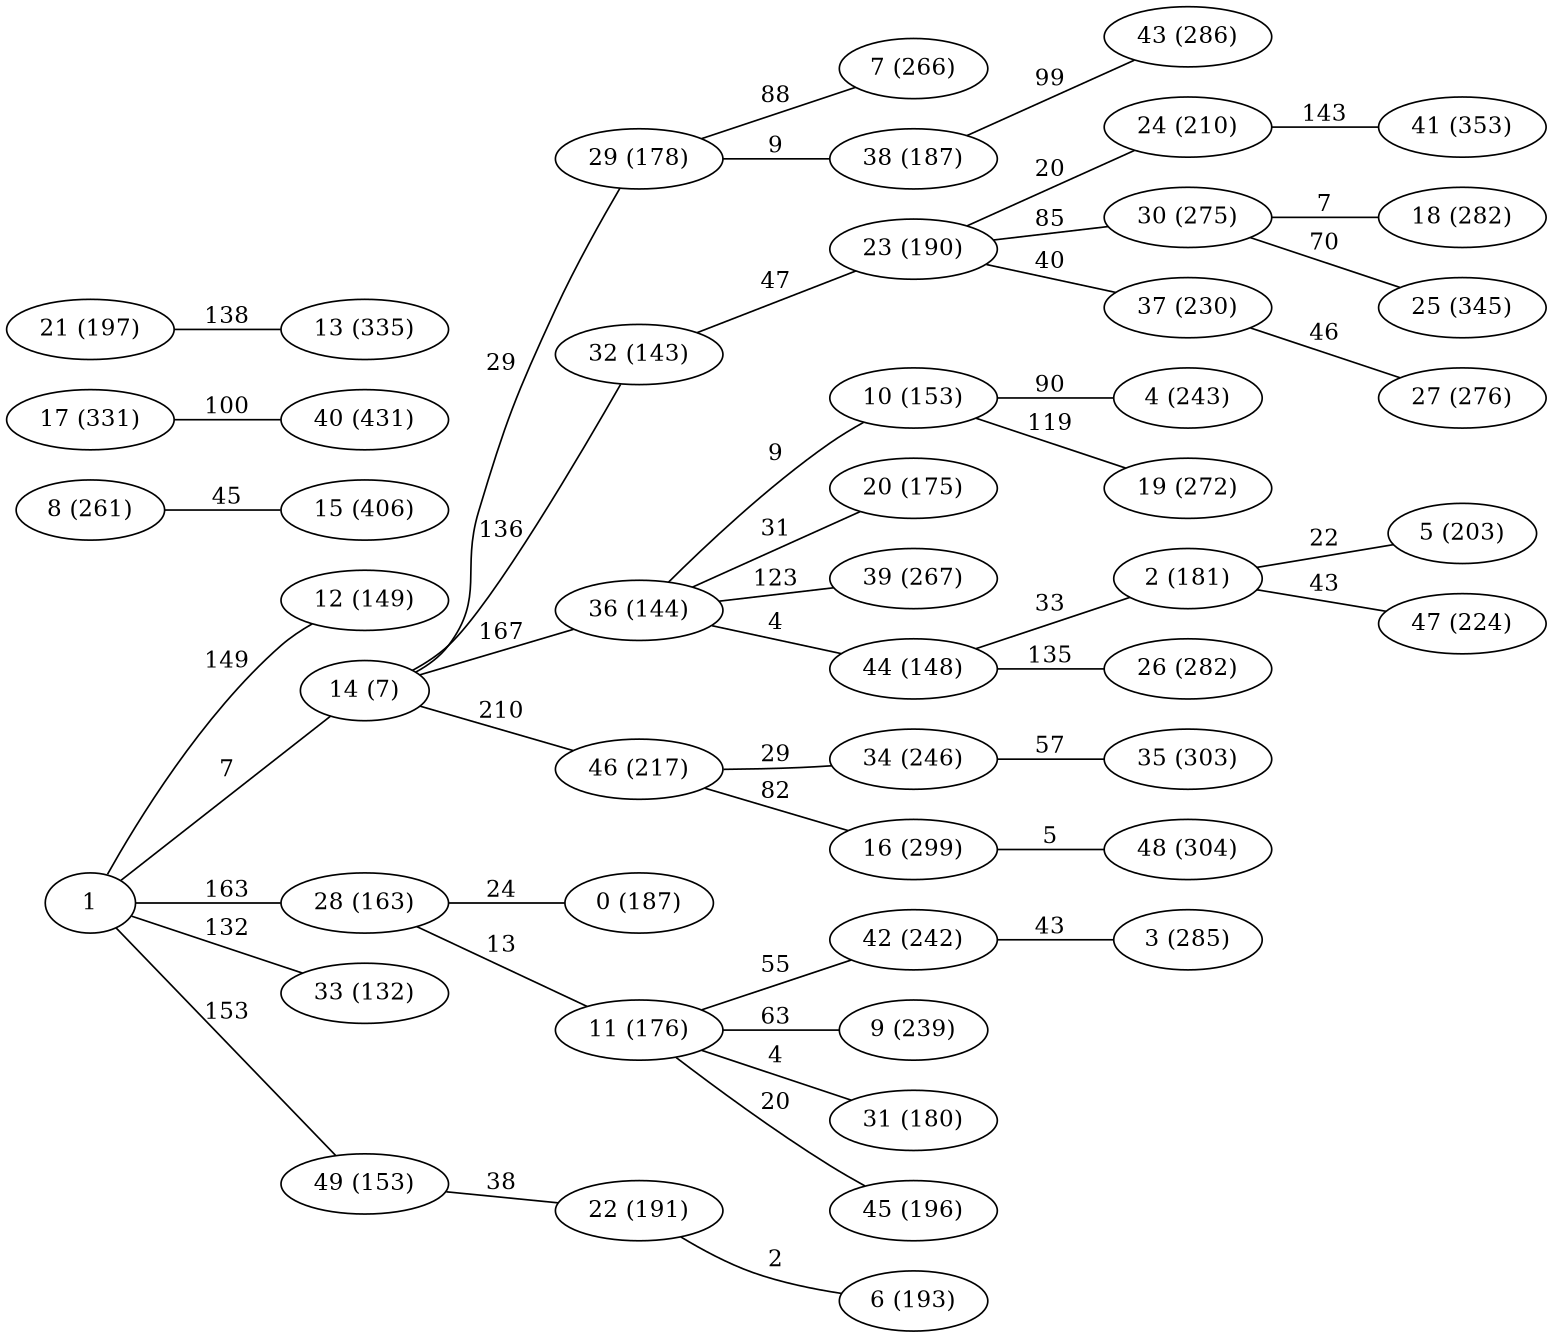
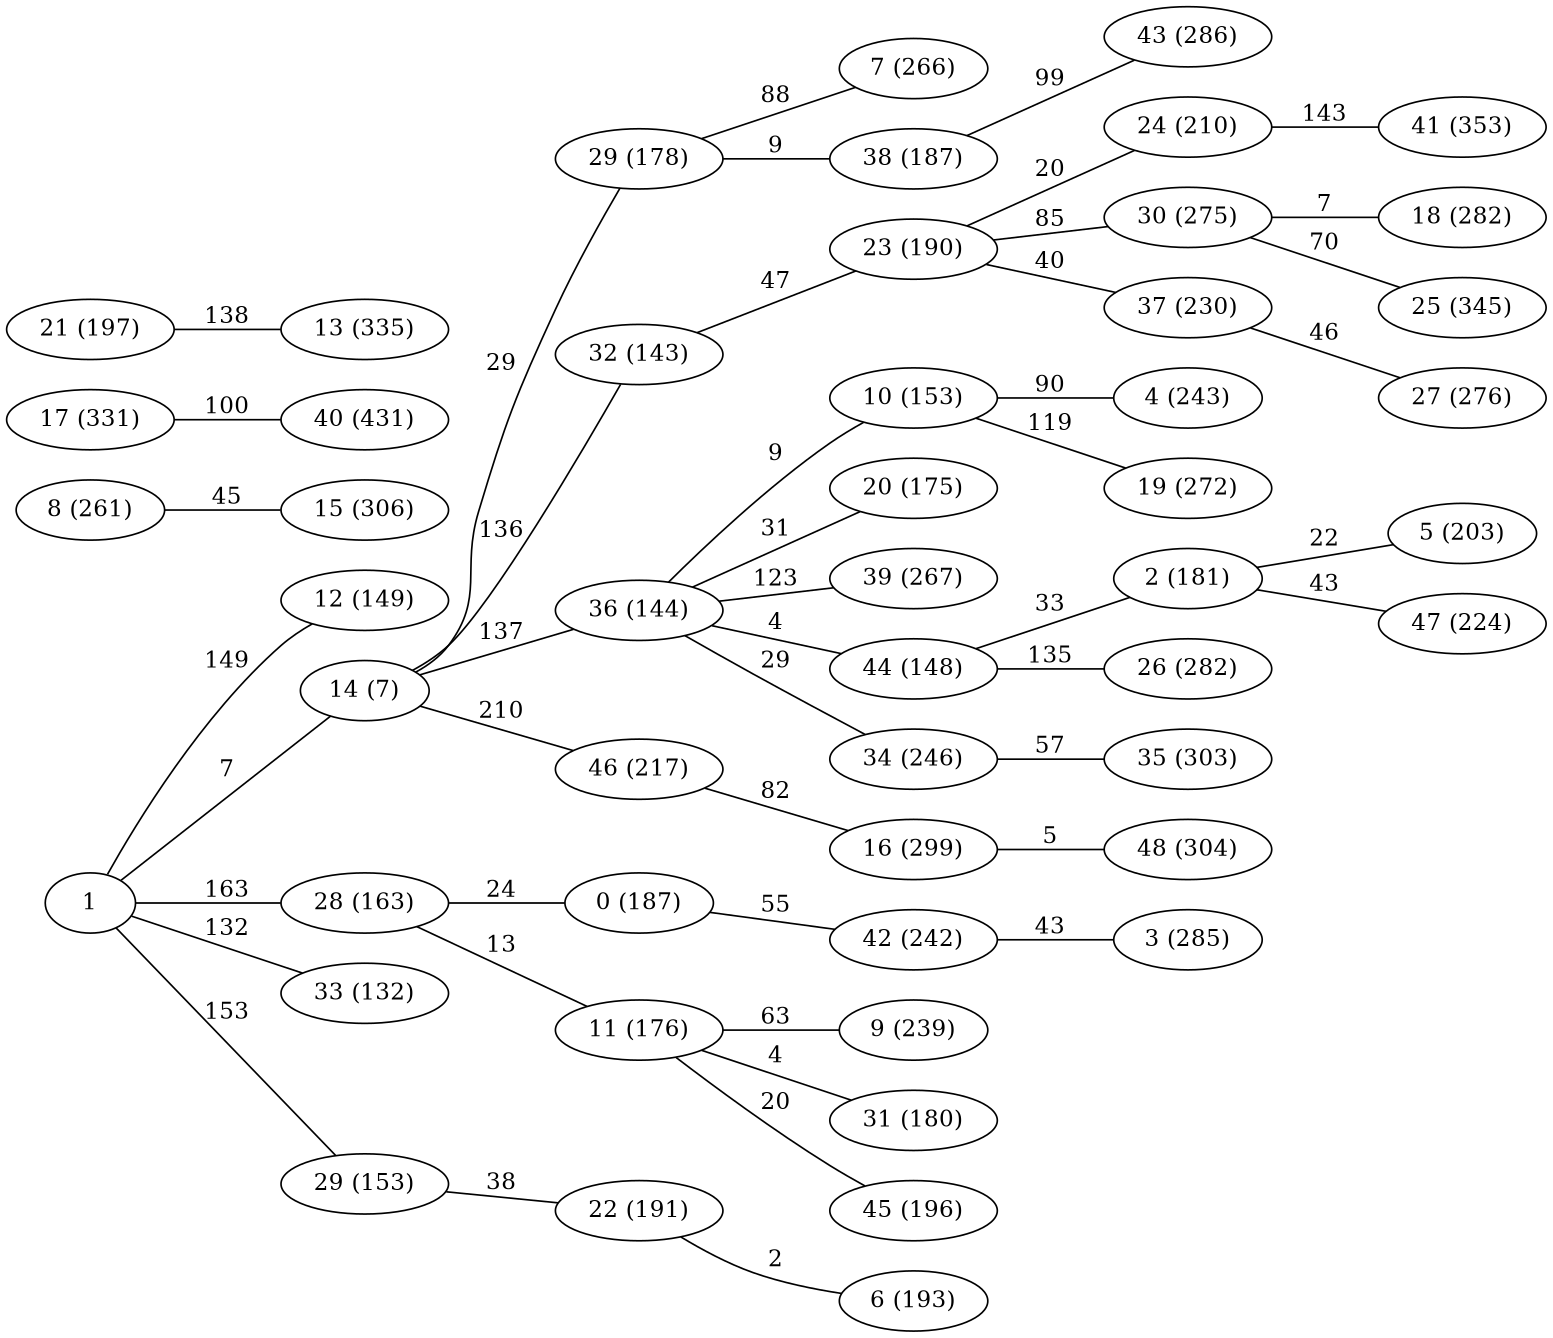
node "15 (406)": label "15 (406)" -> "15 (306)"
edge "36 (144)" -- "14 (7)": label "167" -> "137"
edge "34 (246)" -- "46 (217)": now "34 (246)" -- "36 (144)"
edge "42 (242)" -- "11 (176)": now "42 (242)" -- "0 (187)"
node "49 (153)": label "49 (153)" -> "29 (153)"
